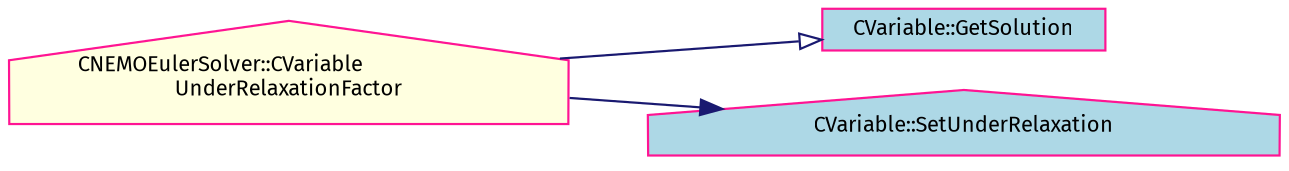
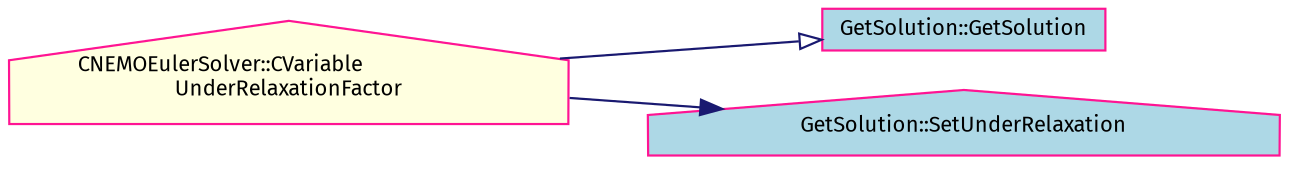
node "CVariable::GetSolution": label "CVariable::GetSolution" -> "GetSolution::GetSolution"
node "CVariable::SetUnderRelaxation": label "CVariable::SetUnderRelaxation" -> "GetSolution::SetUnderRelaxation"
